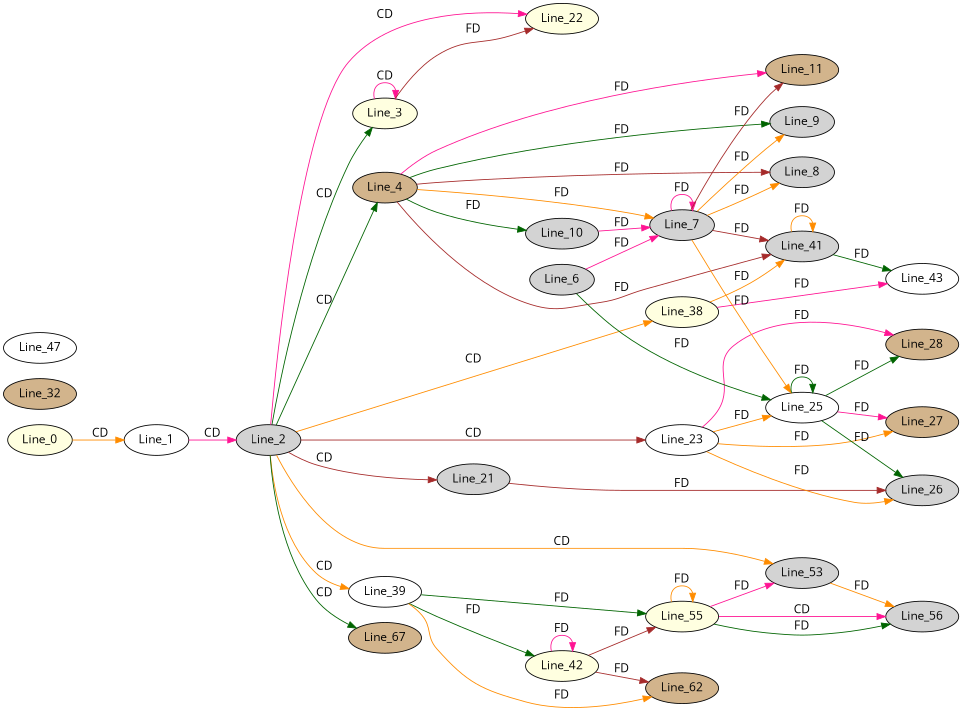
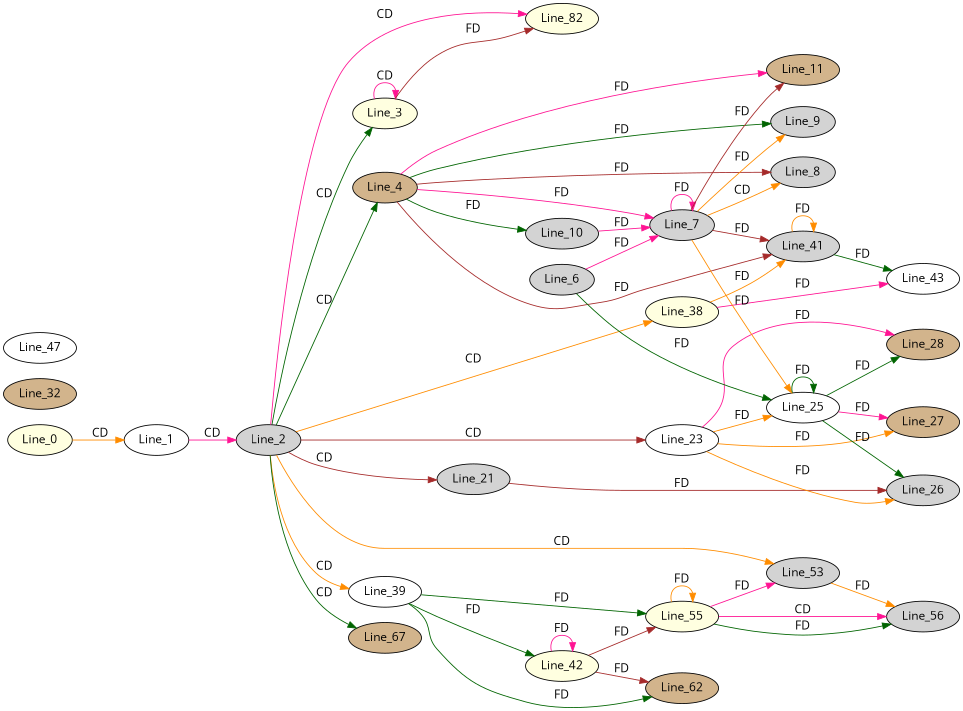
node "Line_22": label "Line_22" -> "Line_82"
edge "Line_7" -> "Line_8": label "FD" -> "CD"
edge "Line_4" -> "Line_7": color darkorange -> deeppink
edge "Line_39" -> "Line_62": color darkorange -> darkgreen
